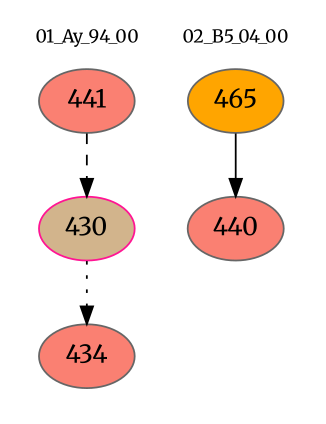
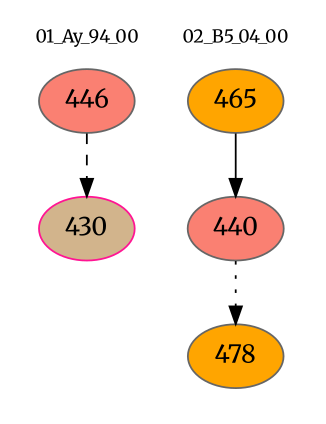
node "441": label "441" -> "446"
node "434": removed
node "478": added
